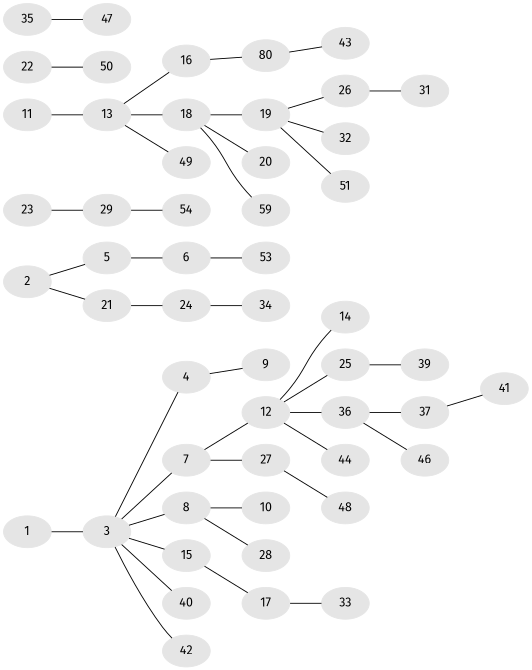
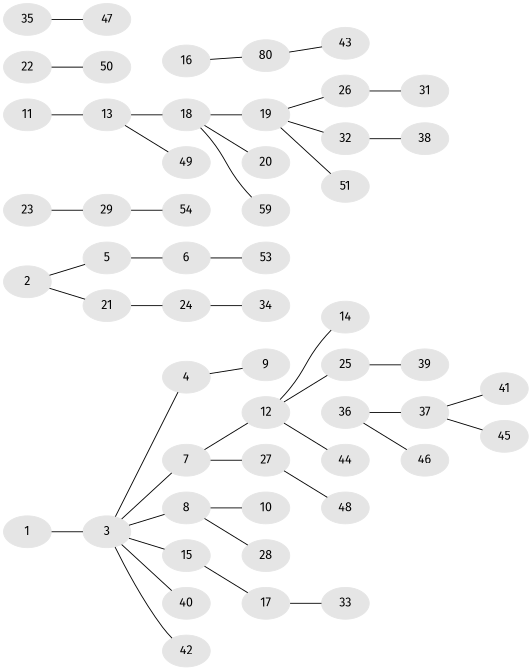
edge "16" -- "13": removed
node "38": added
edge "12" -- "36": removed
node "45": added
